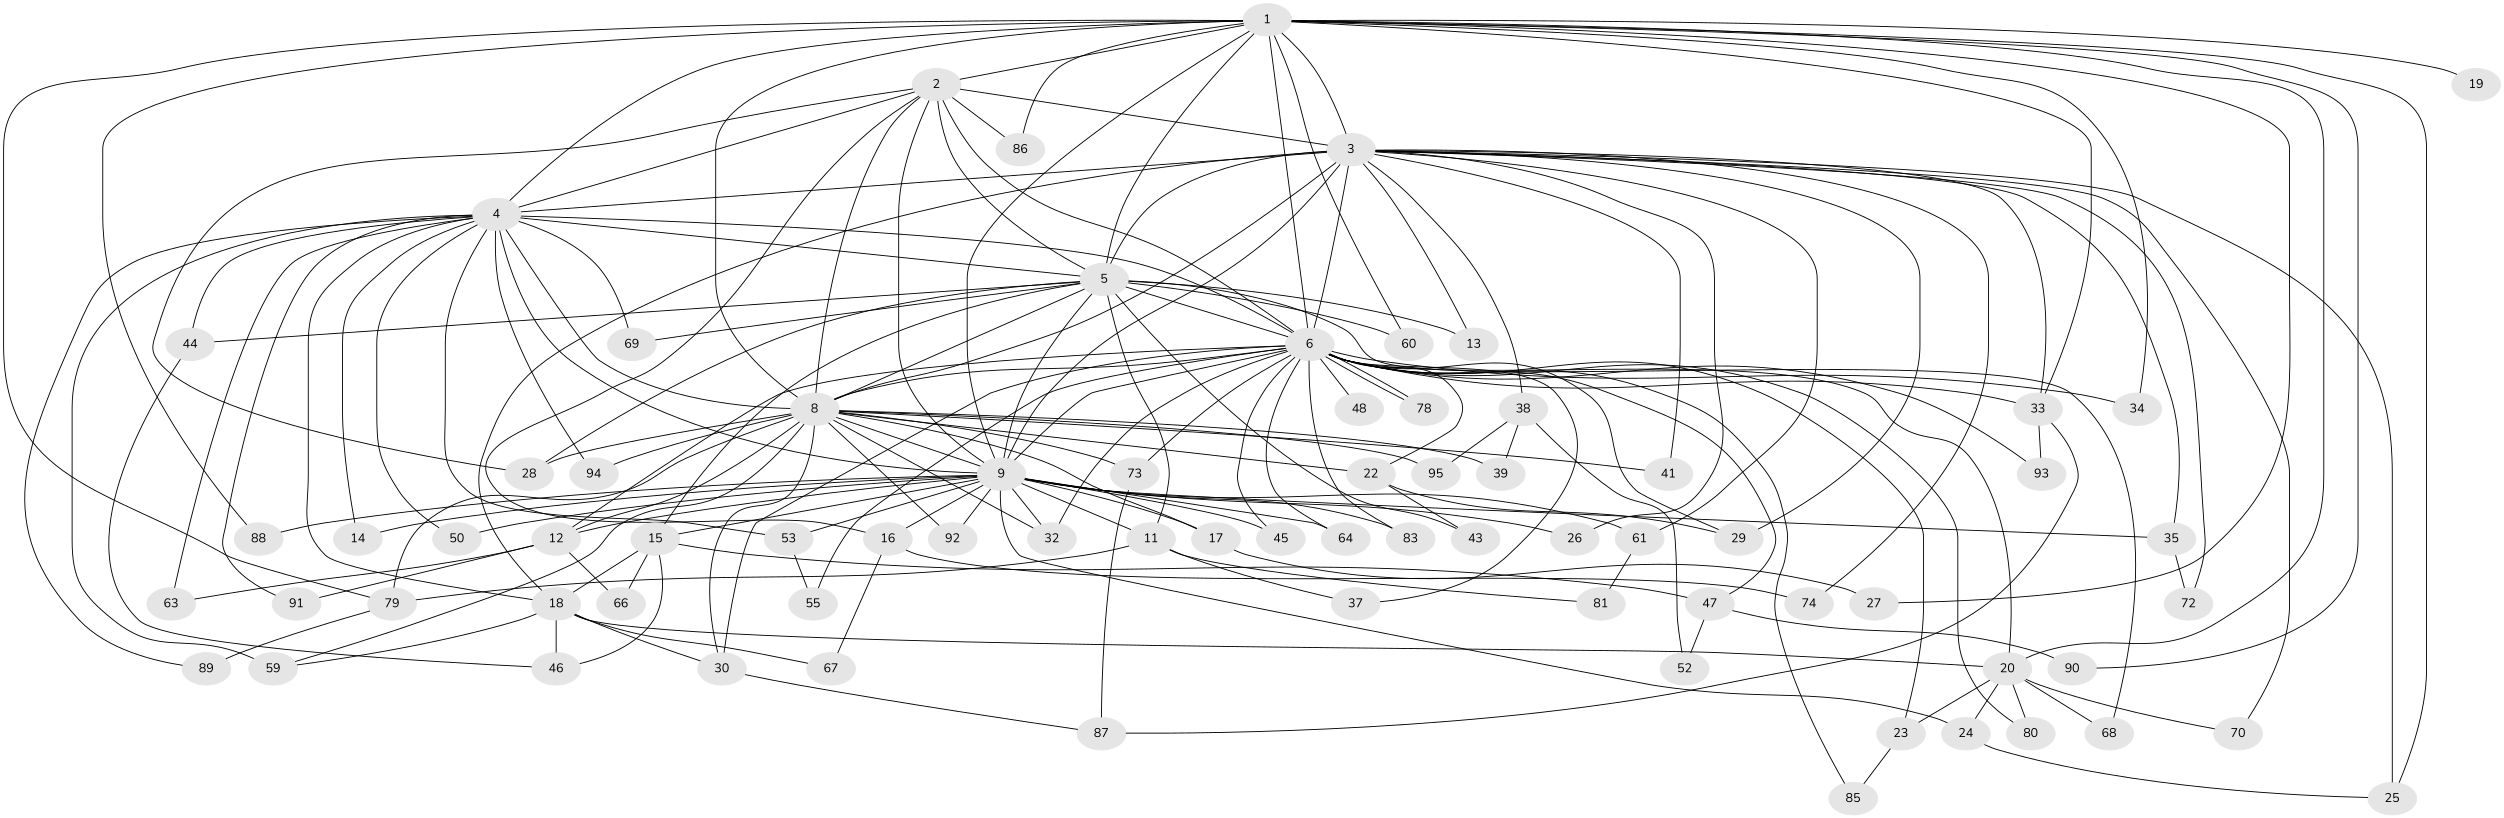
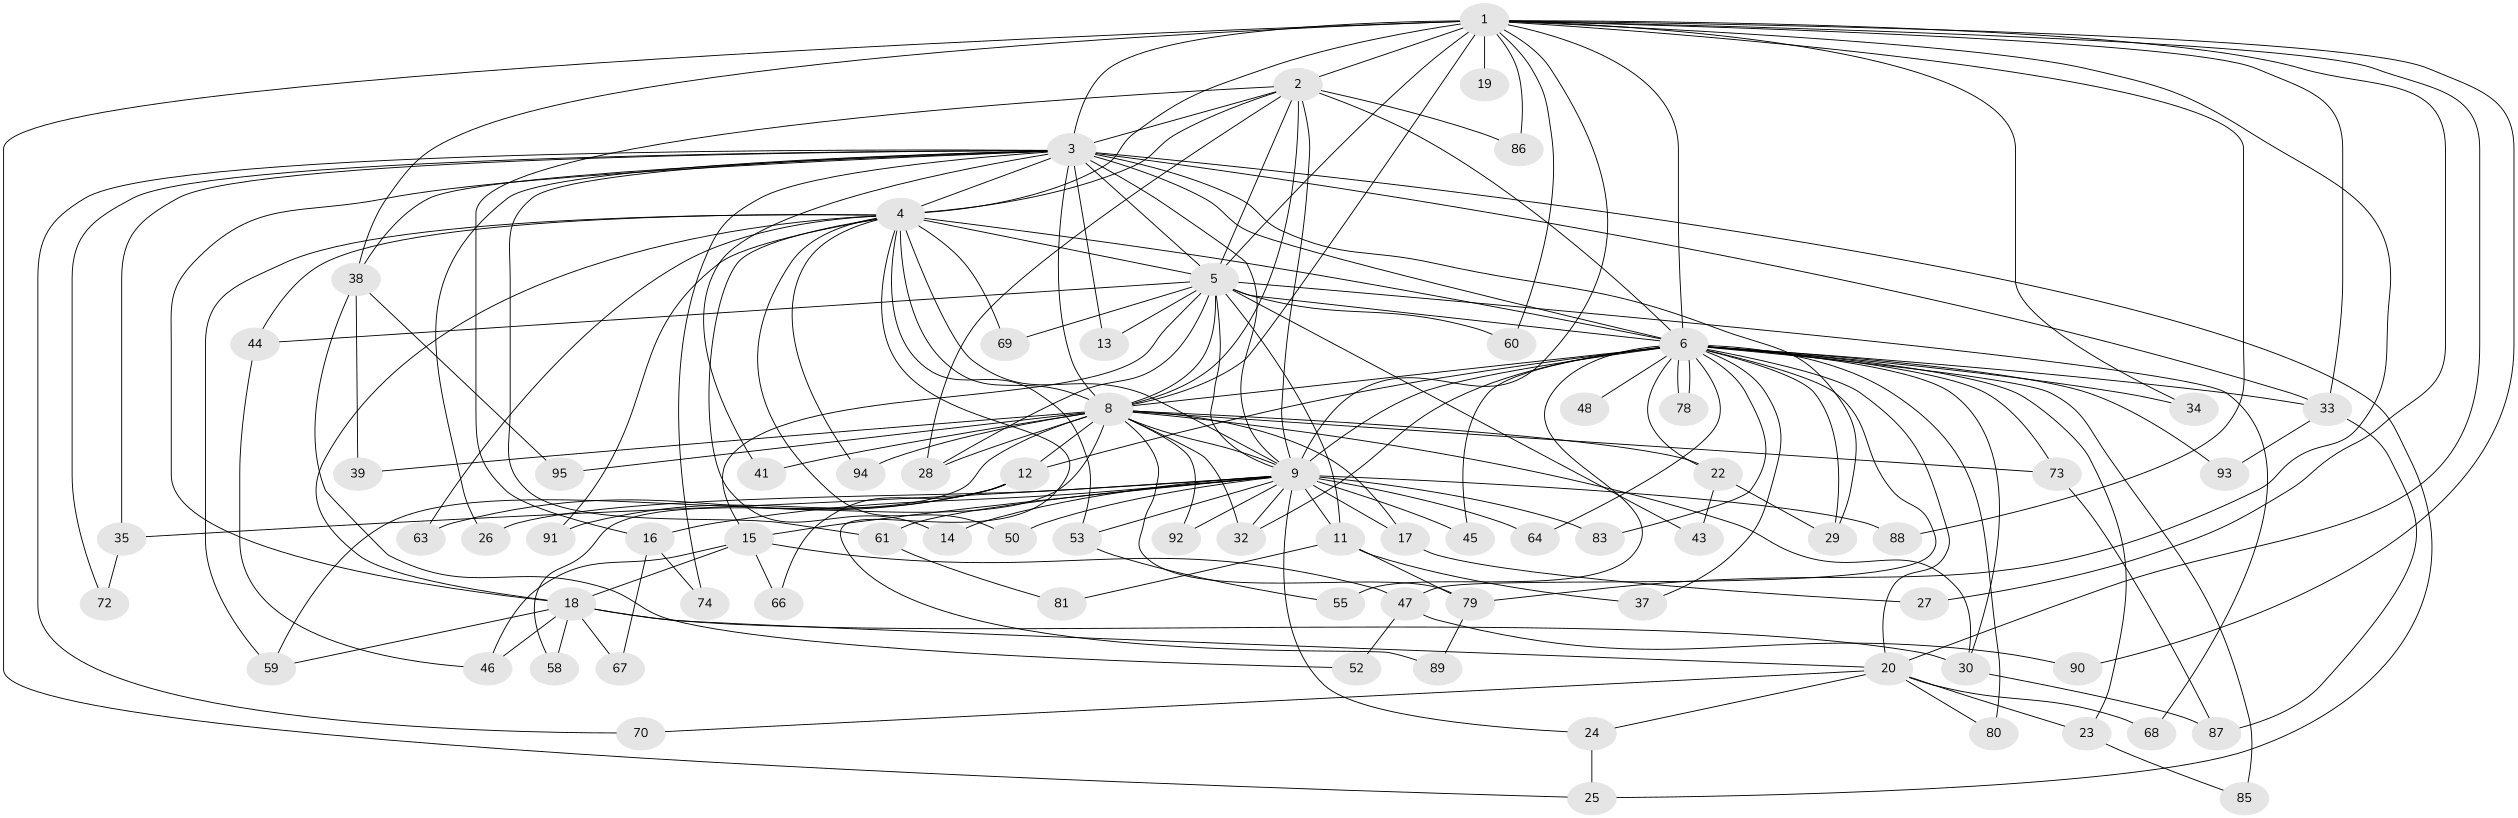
edge "1" -- "38": added
edge "9" -- "12": removed
node "58": added
